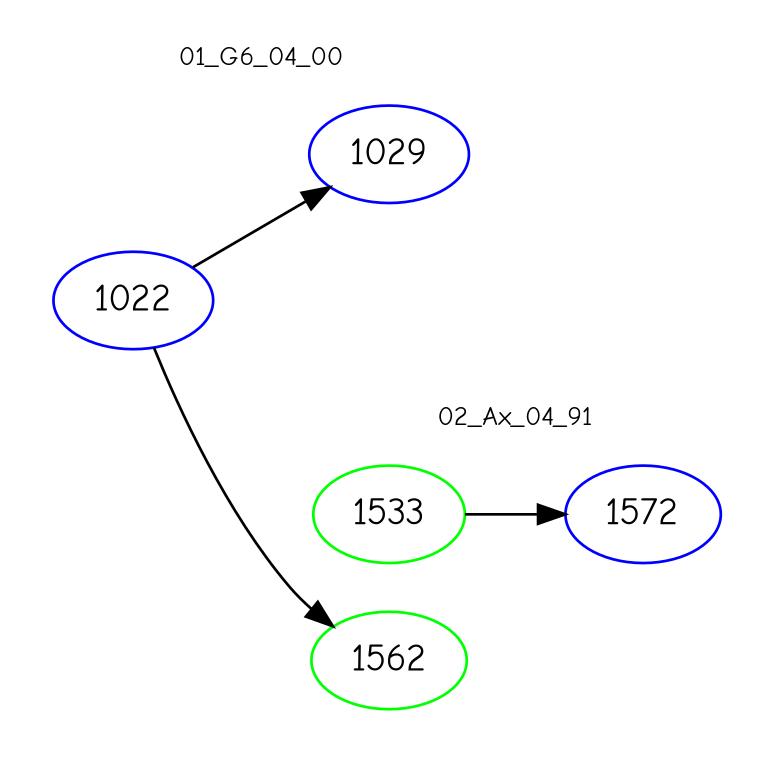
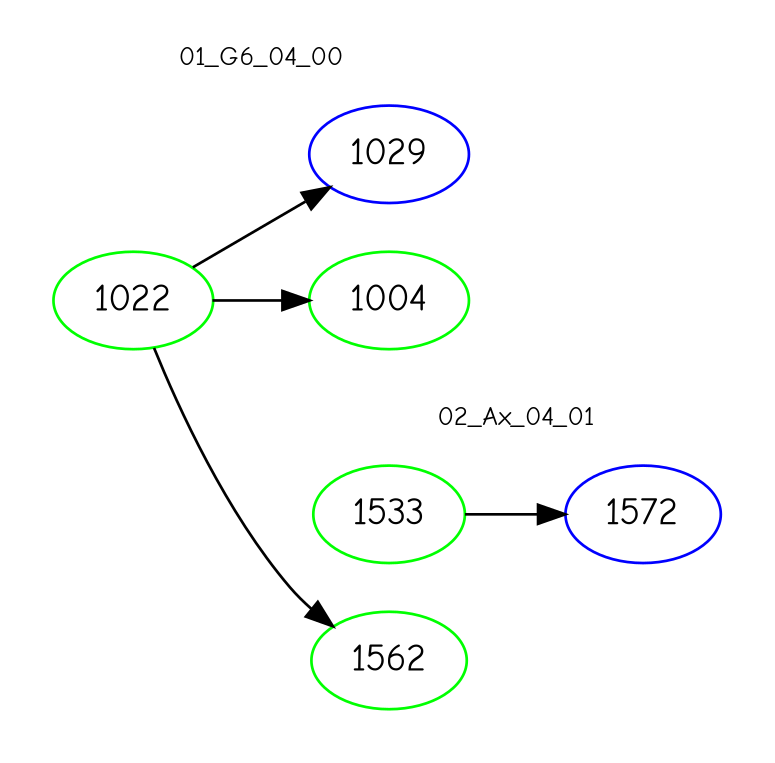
node "1022": color blue -> green
node "1004": added
cluster "02_Ax_04_91": label "02_Ax_04_91" -> "02_Ax_04_01"
